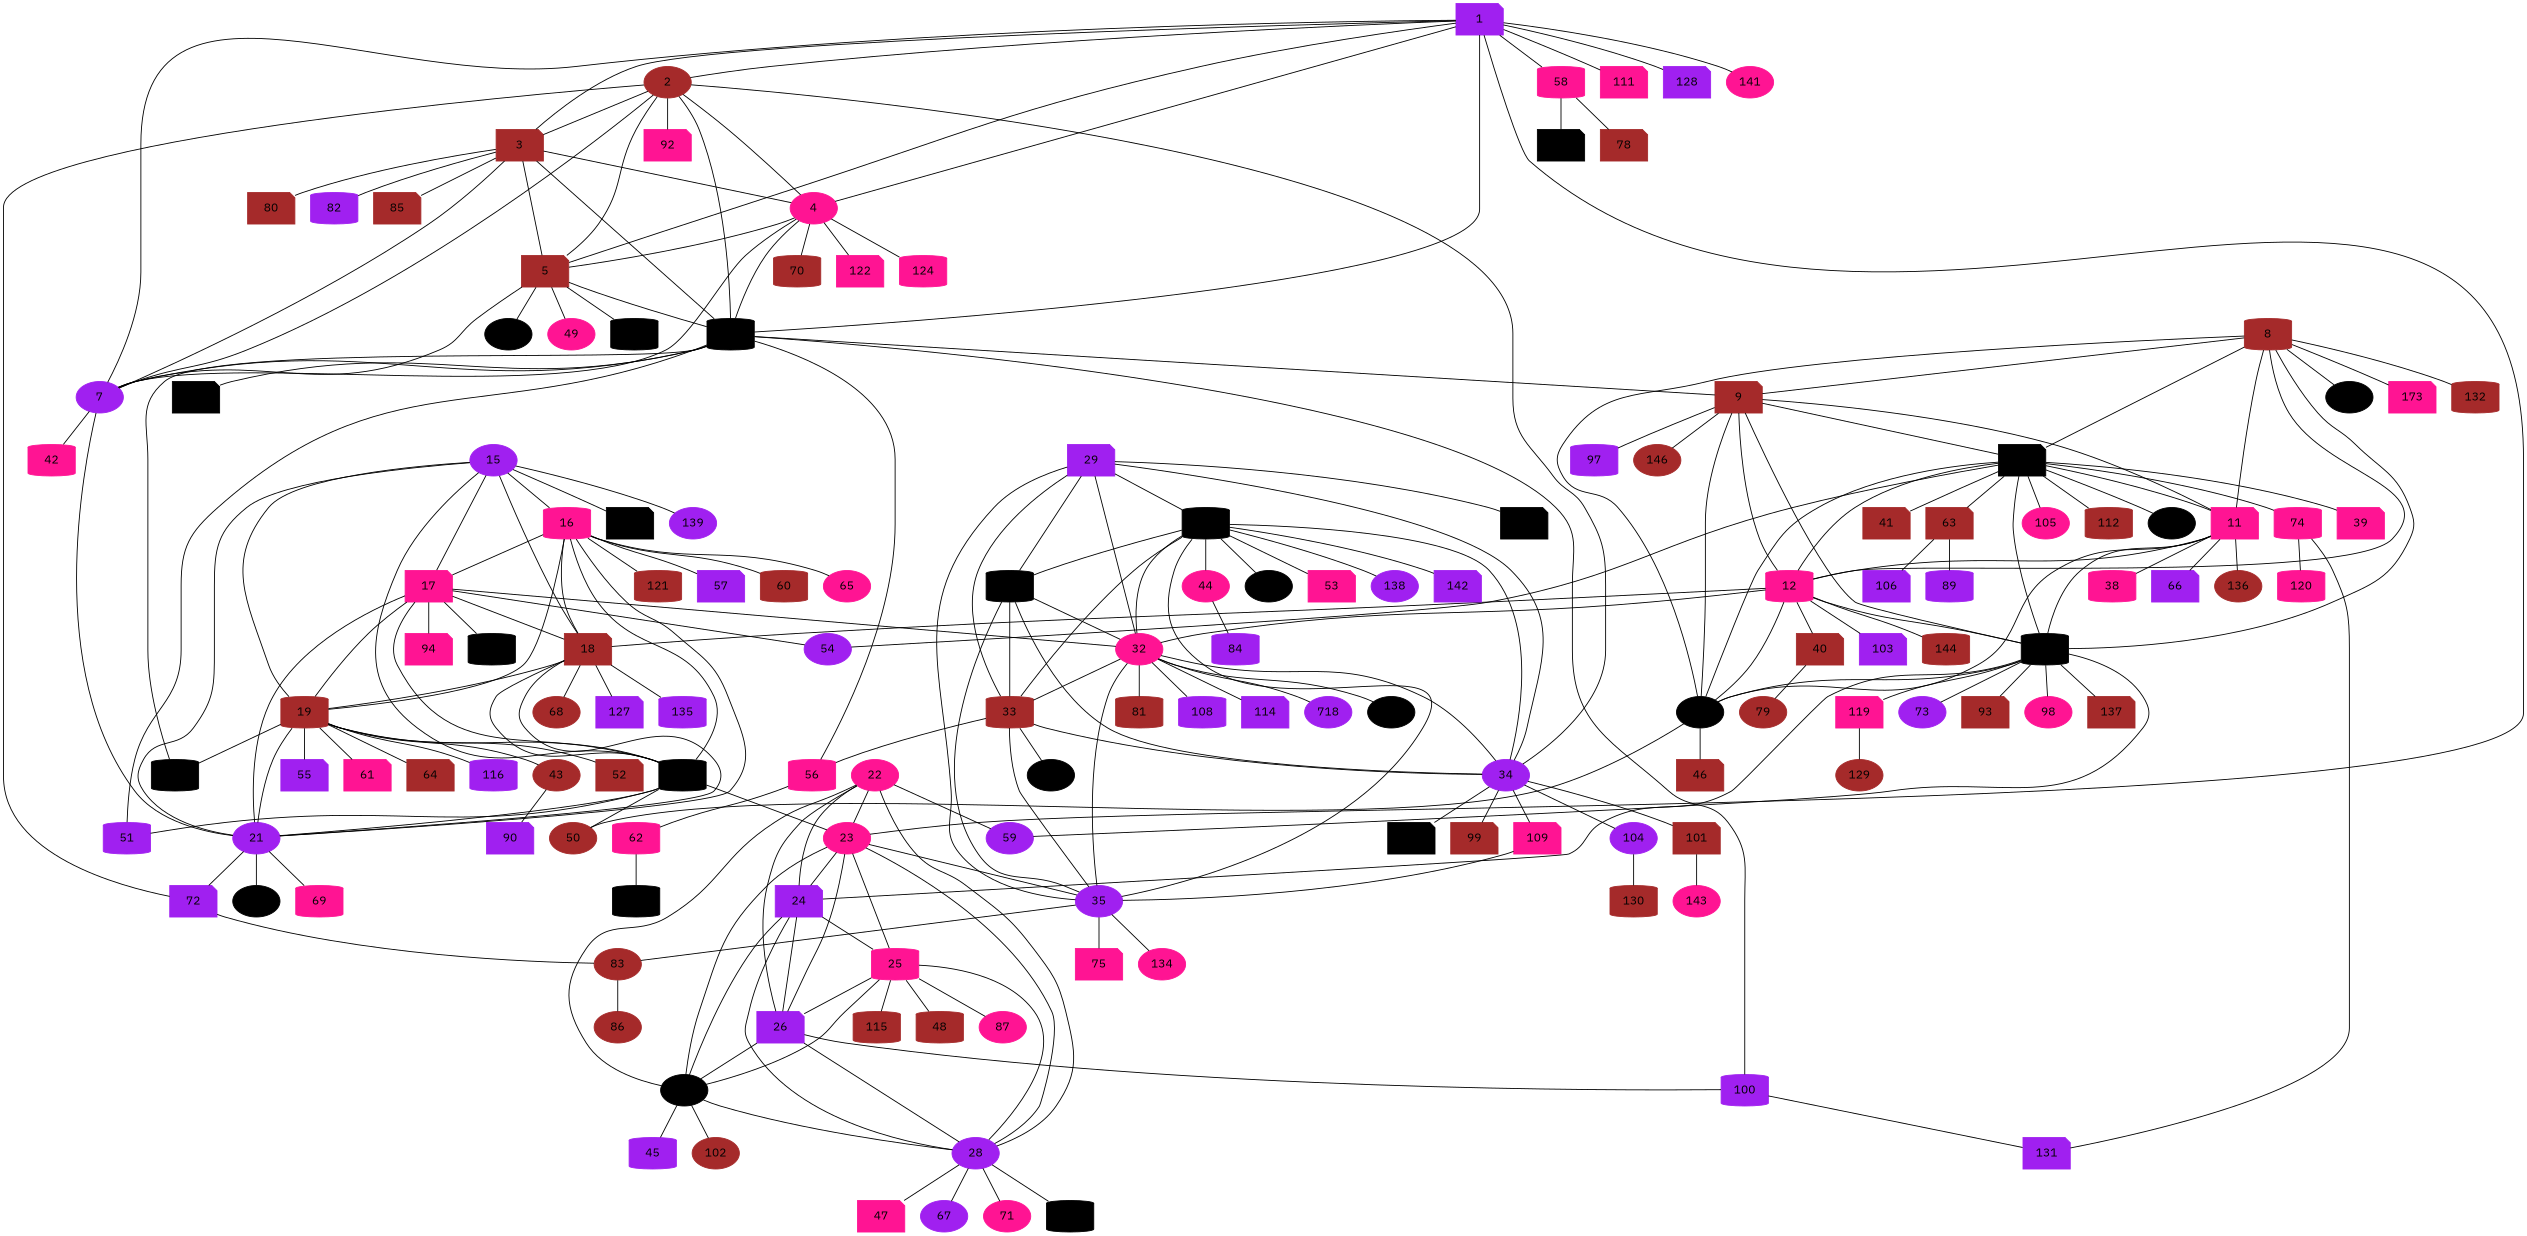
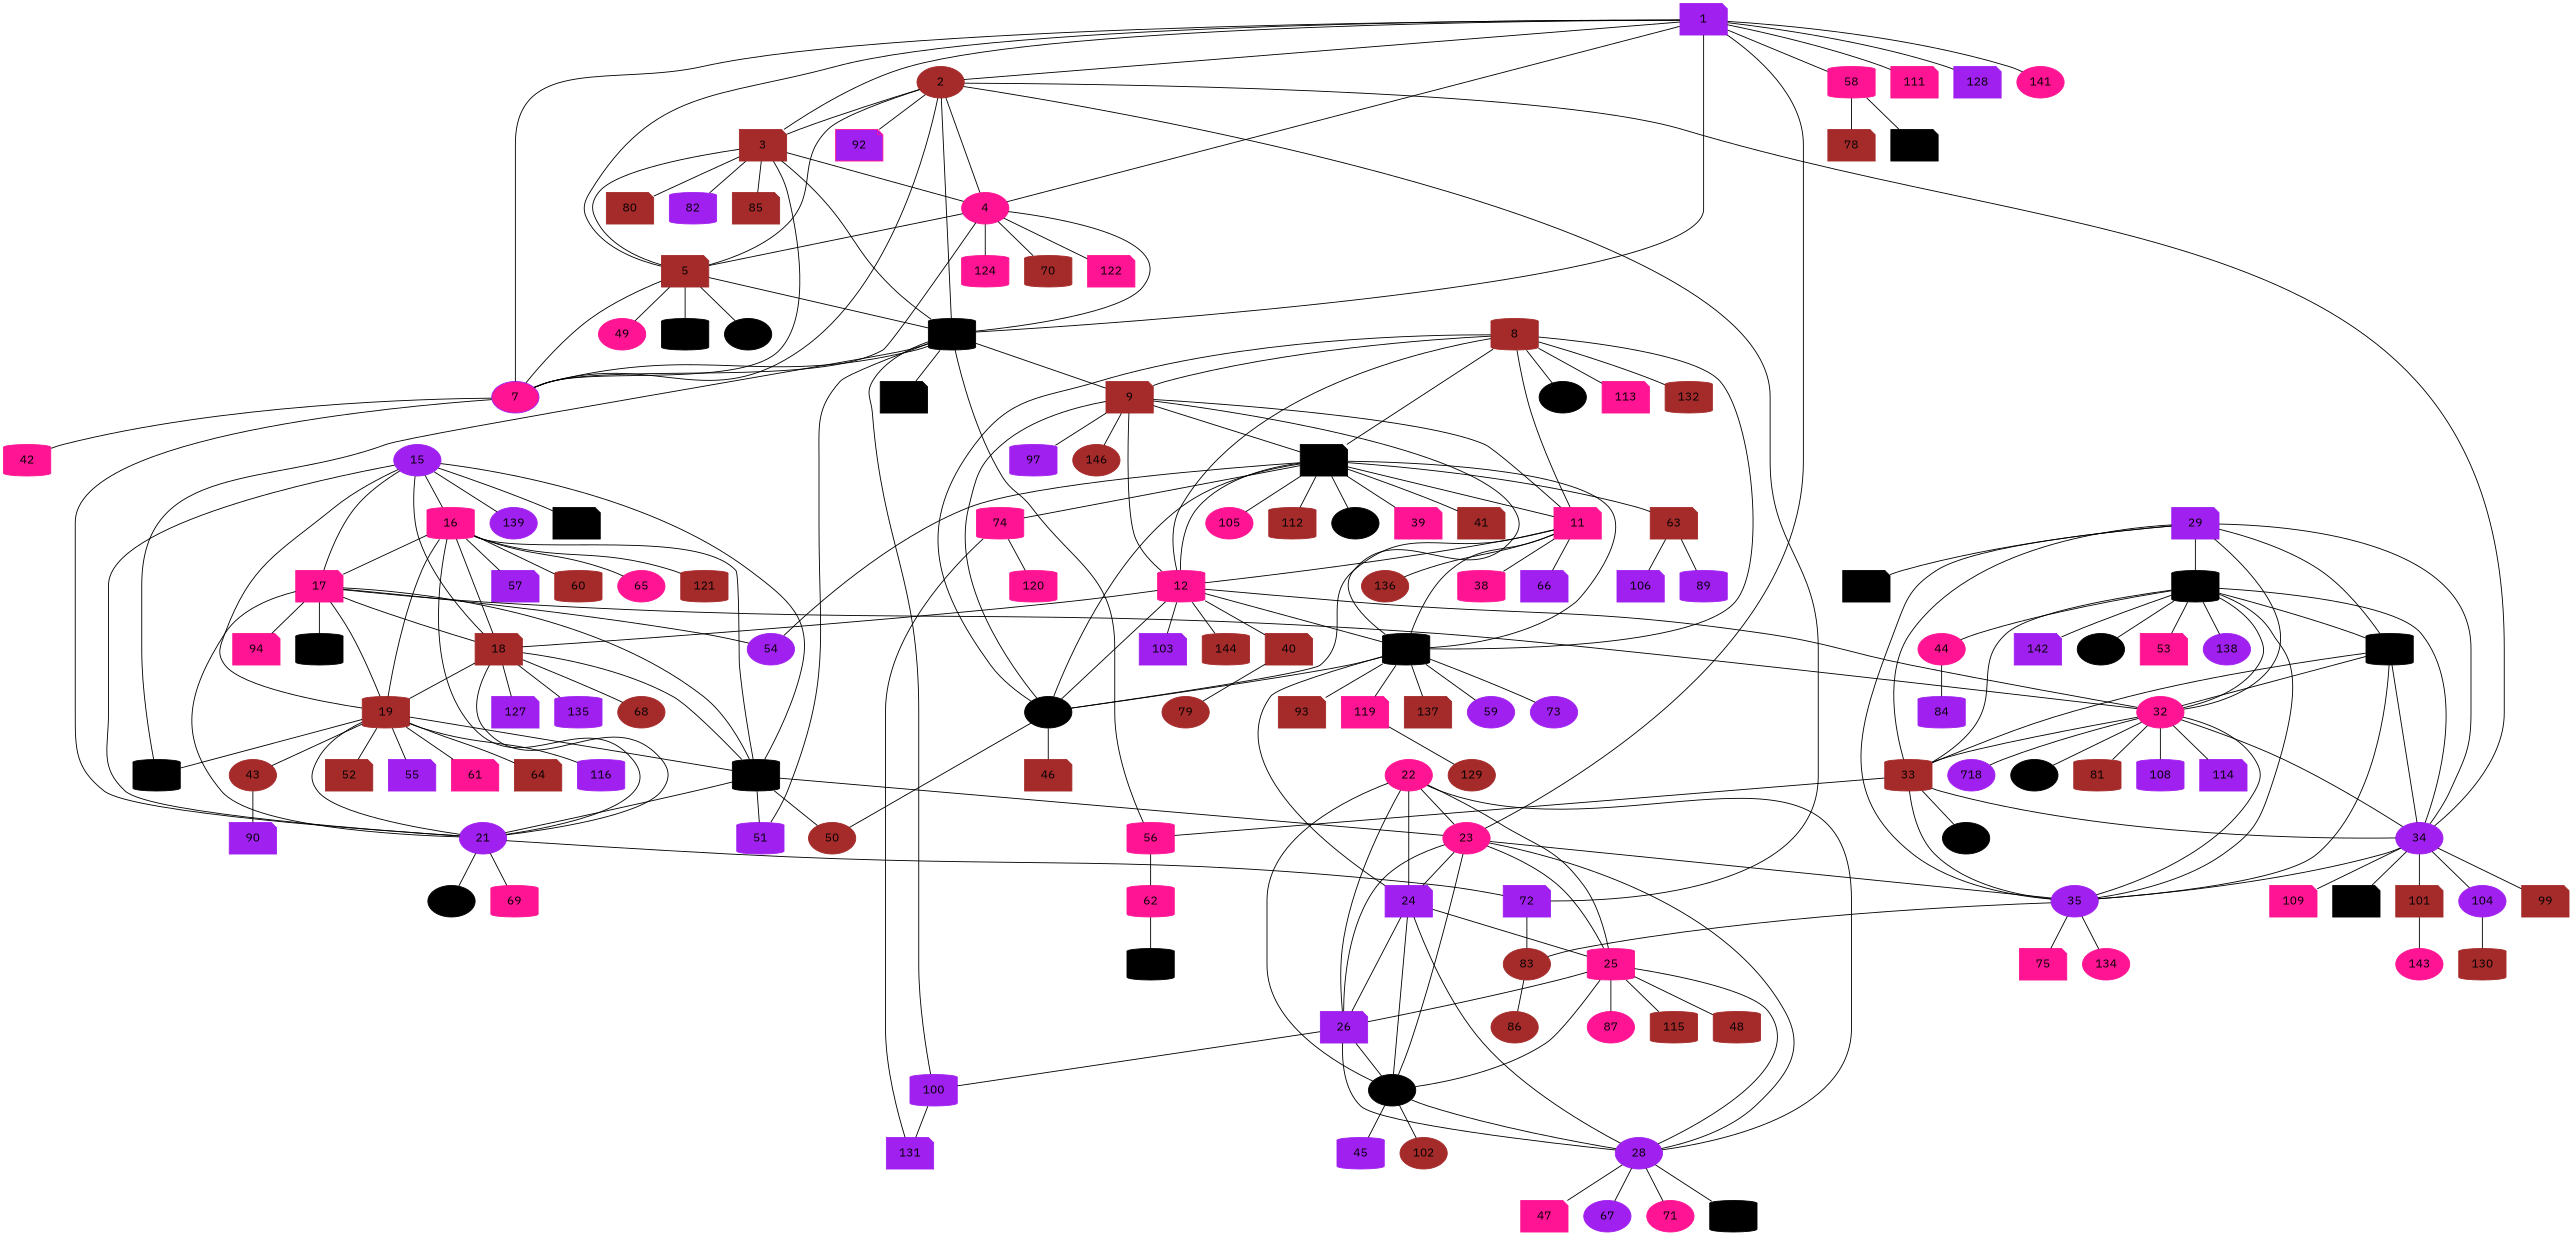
node "92": fillcolor deeppink -> purple
node "7": fillcolor purple -> deeppink
node "173": label "173" -> "113"
node "98": removed
edge "22" -- "59": now "22" -- "25"
edge "109" -- "35": now "34" -- "35"
